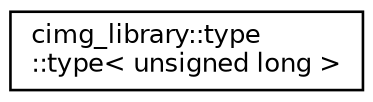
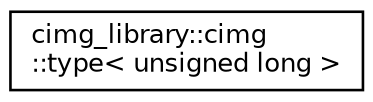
node "cimg_library::type ::type< unsigned long >": label "cimg_library::type ::type< unsigned long >" -> "cimg_library::cimg ::type< unsigned long >"
